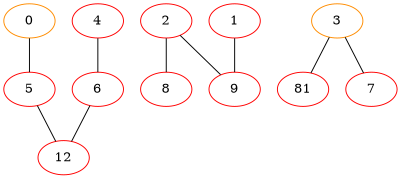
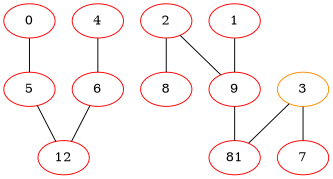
node "0": color darkorange -> red
edge "9" -- "81": added
